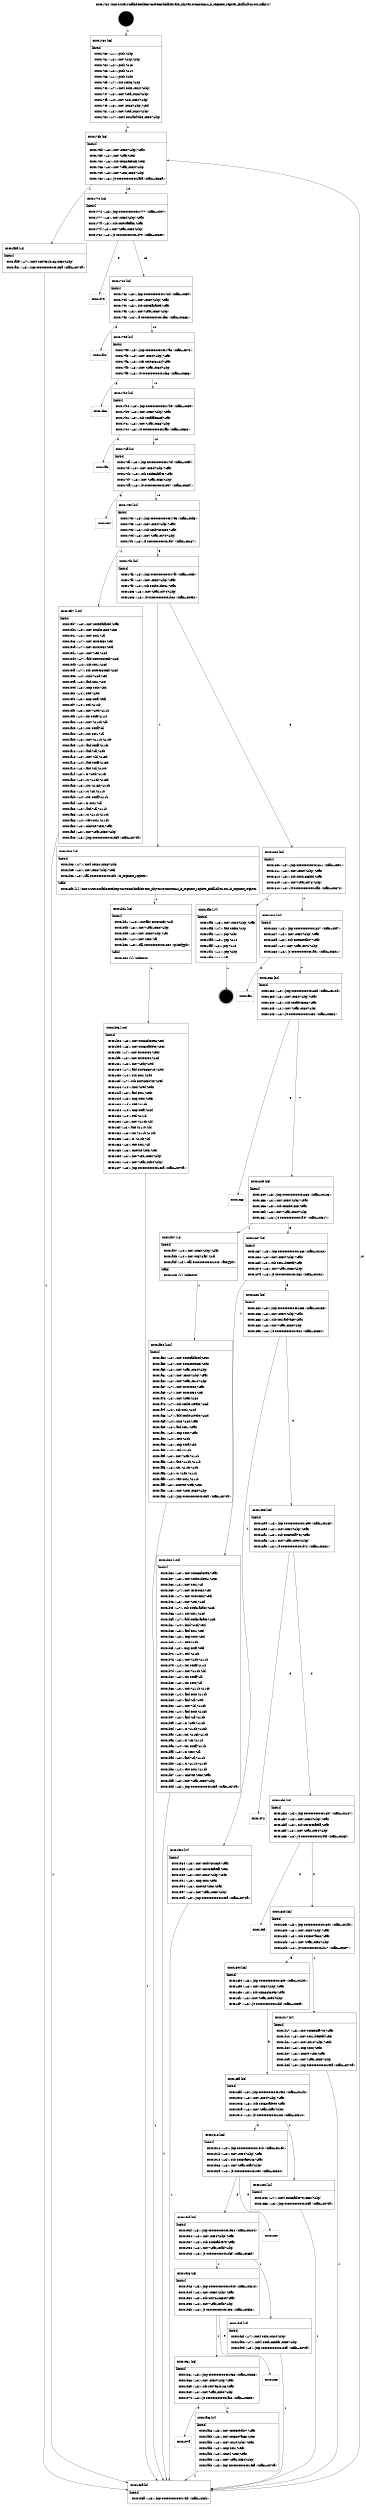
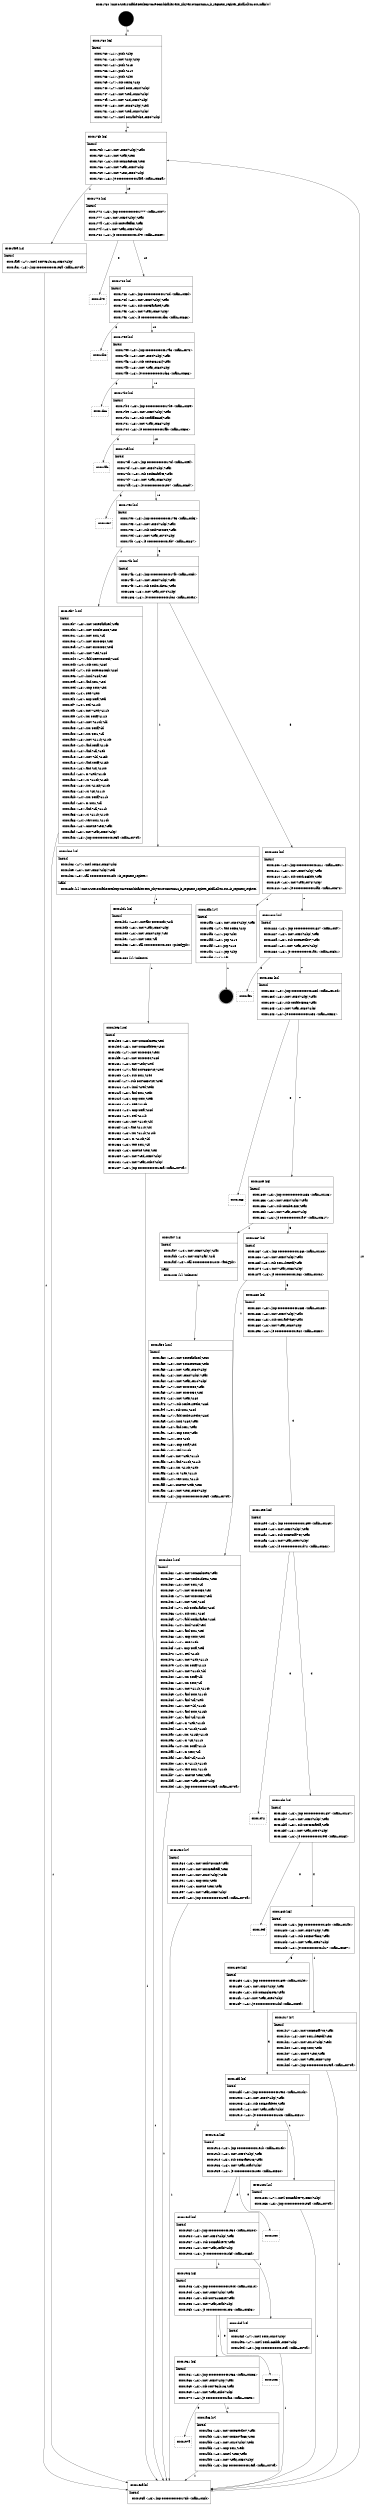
edge "0x401880 [25]" -> "0x401984 [27]": removed, label "1"
